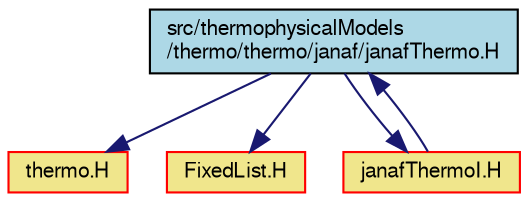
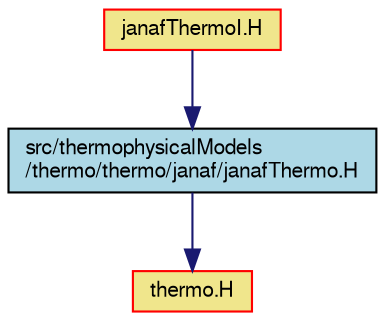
edge "src/thermophysicalModels /thermo/thermo/janaf/janafThermo.H" -> "janafThermoI.H": removed
node "FixedList.H": removed
